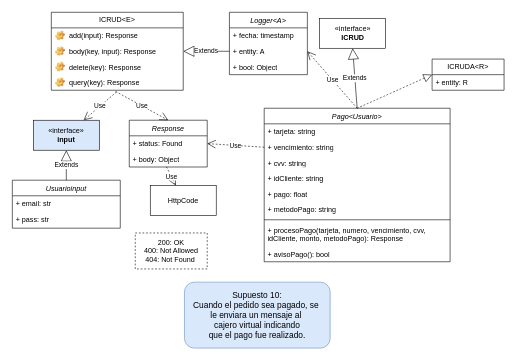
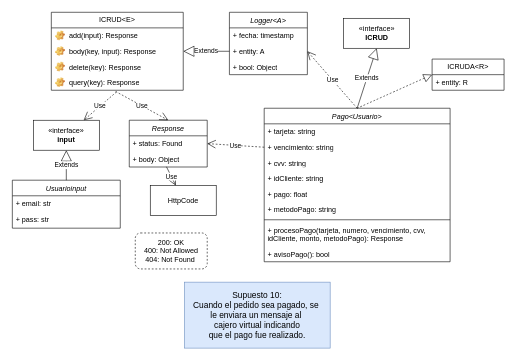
node "«interface» ICRUD": moved (353, 33) -> (377, 33)
node "«interface» input": fillcolor #dae8fc -> #ffffff
edge "+ body: Object" -> "HttpCode": style dashed -> solid
node "200: OK 400: Not Allowed 404: Not Found": shape rectangle -> rounded rectangle
node "Supuesto 10: Cuando el pedido sea pagado, se le enviara un mensaje al cajero virtual indicando que el pago fue realizado.": shape rounded rectangle -> rectangle
